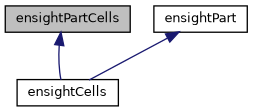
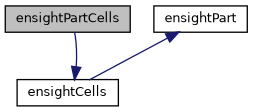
edge "ensightCells" -> "ensightPartCells": reversed
